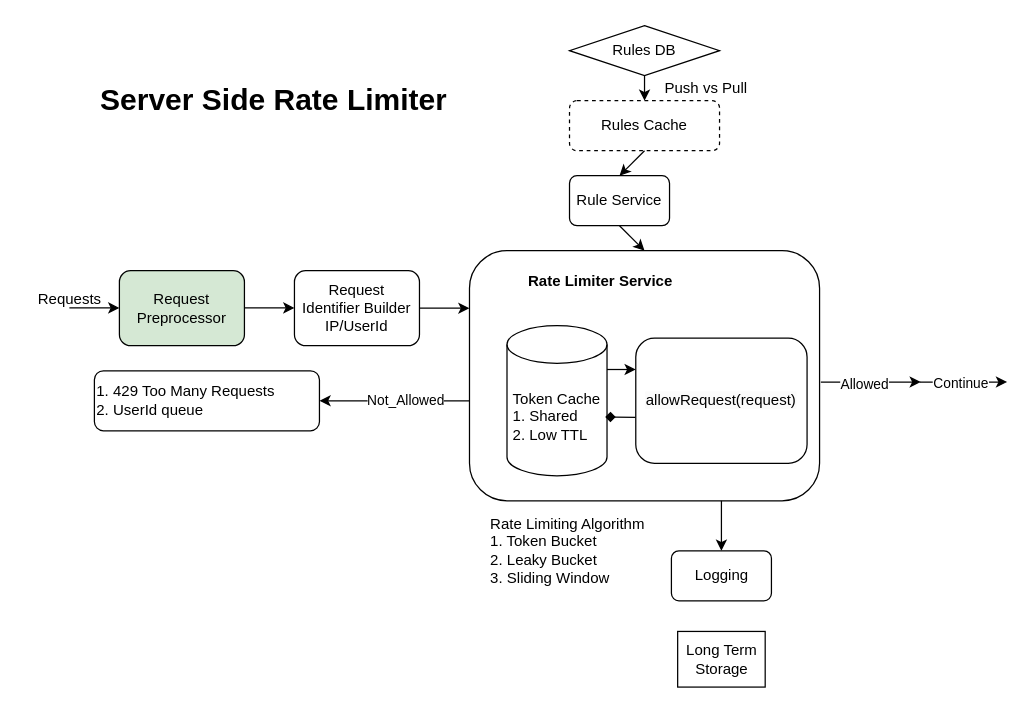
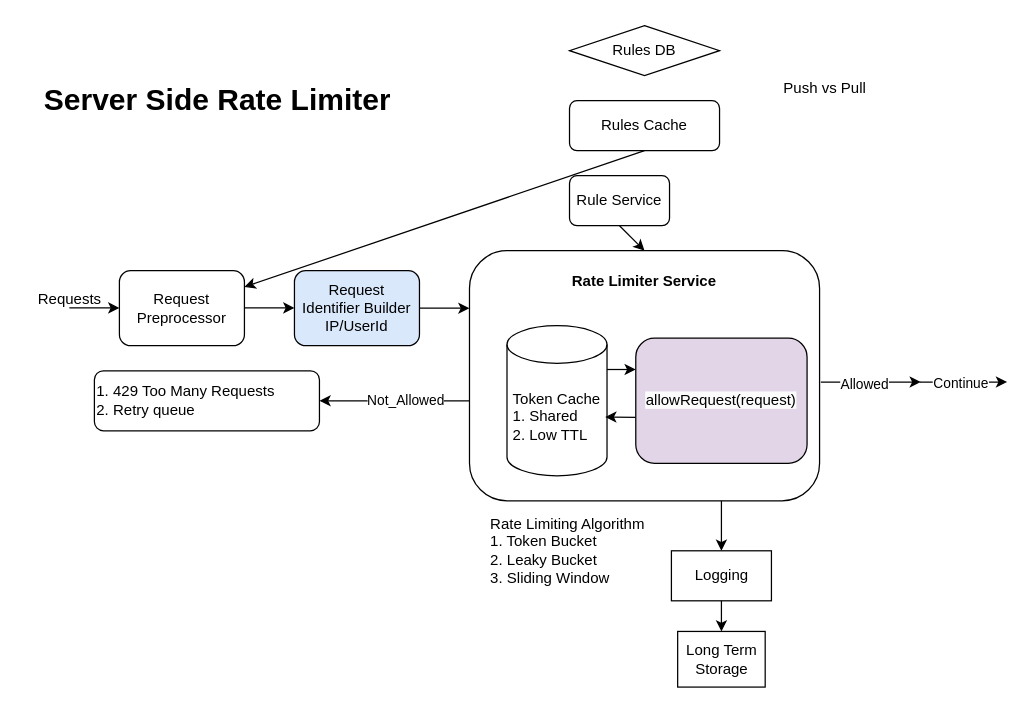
edge "Rules DB" -> "Rules Cache": removed
node "Push vs Pull": moved (706, 88) -> (824, 88)
node "Server Side Rate Limiter": moved (282, 119) -> (226, 119)
node "Rules Cache": style dashed -> solid
edge "Rules Cache" -> "Rule Service": now "Rules Cache" -> "Request Preprocessor"
node "Rate Limiter Service": moved (601, 282) -> (644, 282)
node "Request Preprocessor": fillcolor #d5e8d4 -> #ffffff
node "Request Identifier Builder IP/UserId": fillcolor #ffffff -> #dae8fc
node "1. 429 Too Many Requests 2. UserId queue": label "1. 429 Too Many Requests 2. UserId queue" -> "1. 429 Too Many Requests 2. Retry queue"
node "allowRequest(request)": fillcolor #ffffff -> #e1d5e7
edge "allowRequest(request)" -> "Token Cache 1. Shared 2. Low TTL": arrowhead diamond -> classic
node "Logging": shape rounded rectangle -> rectangle
edge "Logging" -> "Long Term Storage": added
